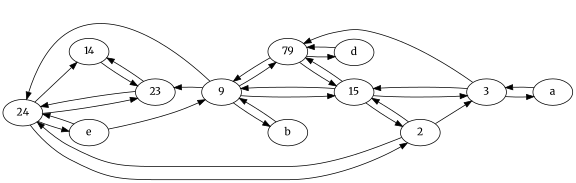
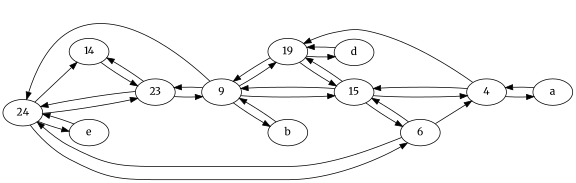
node "79": label "79" -> "19"
node "3": label "3" -> "4"
edge "e" -> "9": now "23" -> "9"
node "2": label "2" -> "6"
